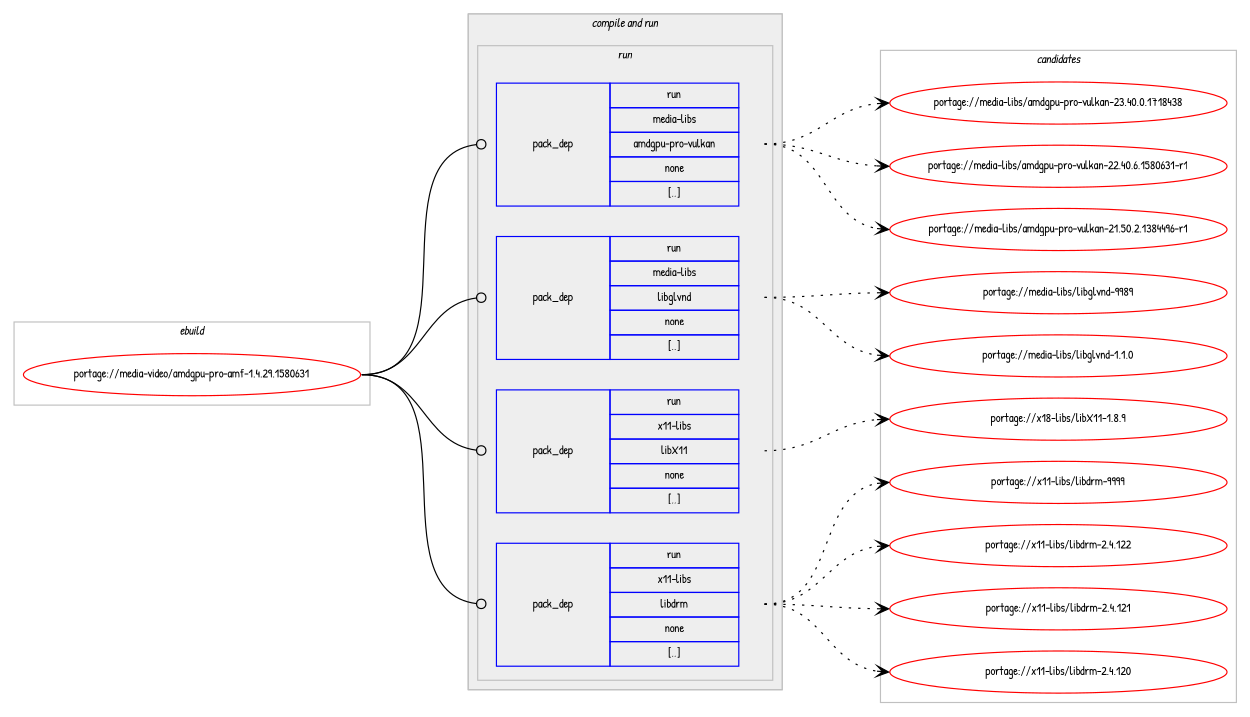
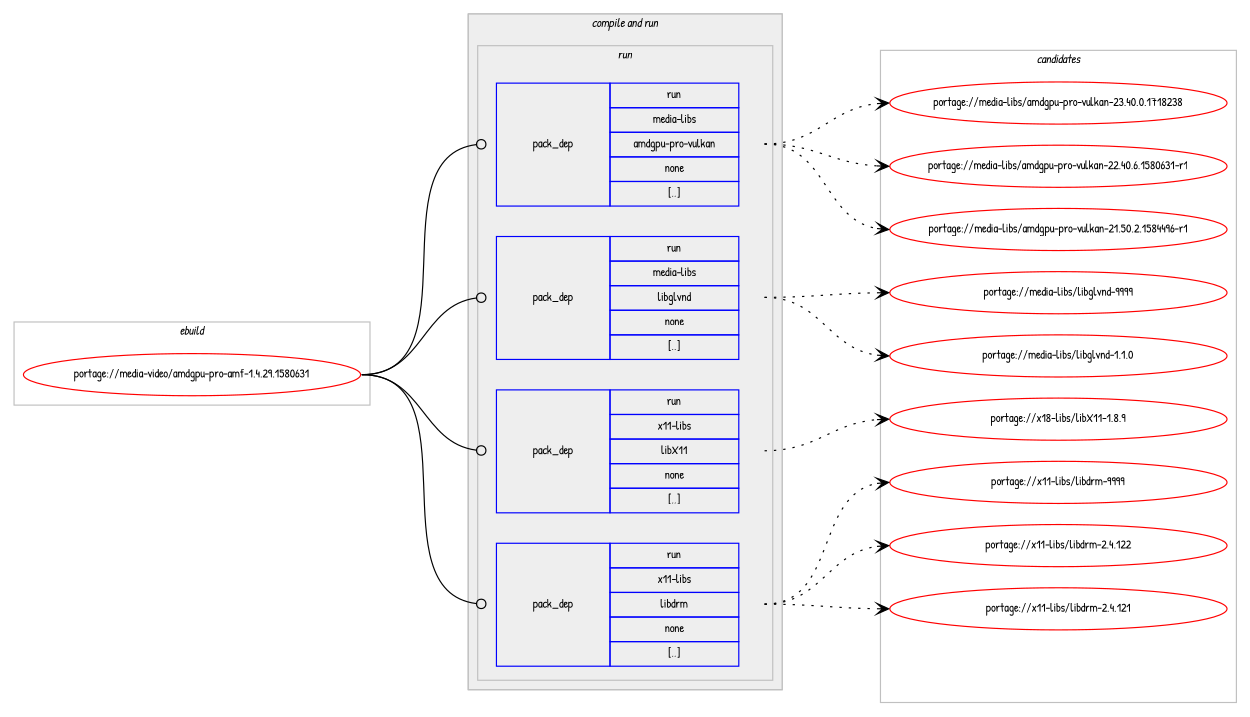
node "portage://media-libs/amdgpu-pro-vulkan-23.40.0.1718438": label "portage://media-libs/amdgpu-pro-vulkan-23.40.0.1718438" -> "portage://media-libs/amdgpu-pro-vulkan-23.40.0.1718238"
node "portage://media-libs/amdgpu-pro-vulkan-21.50.2.1384496-r1": label "portage://media-libs/amdgpu-pro-vulkan-21.50.2.1384496-r1" -> "portage://media-libs/amdgpu-pro-vulkan-21.50.2.1584496-r1"
node "portage://media-libs/libglvnd-9989": label "portage://media-libs/libglvnd-9989" -> "portage://media-libs/libglvnd-9999"
node "portage://x11-libs/libdrm-2.4.120": removed
